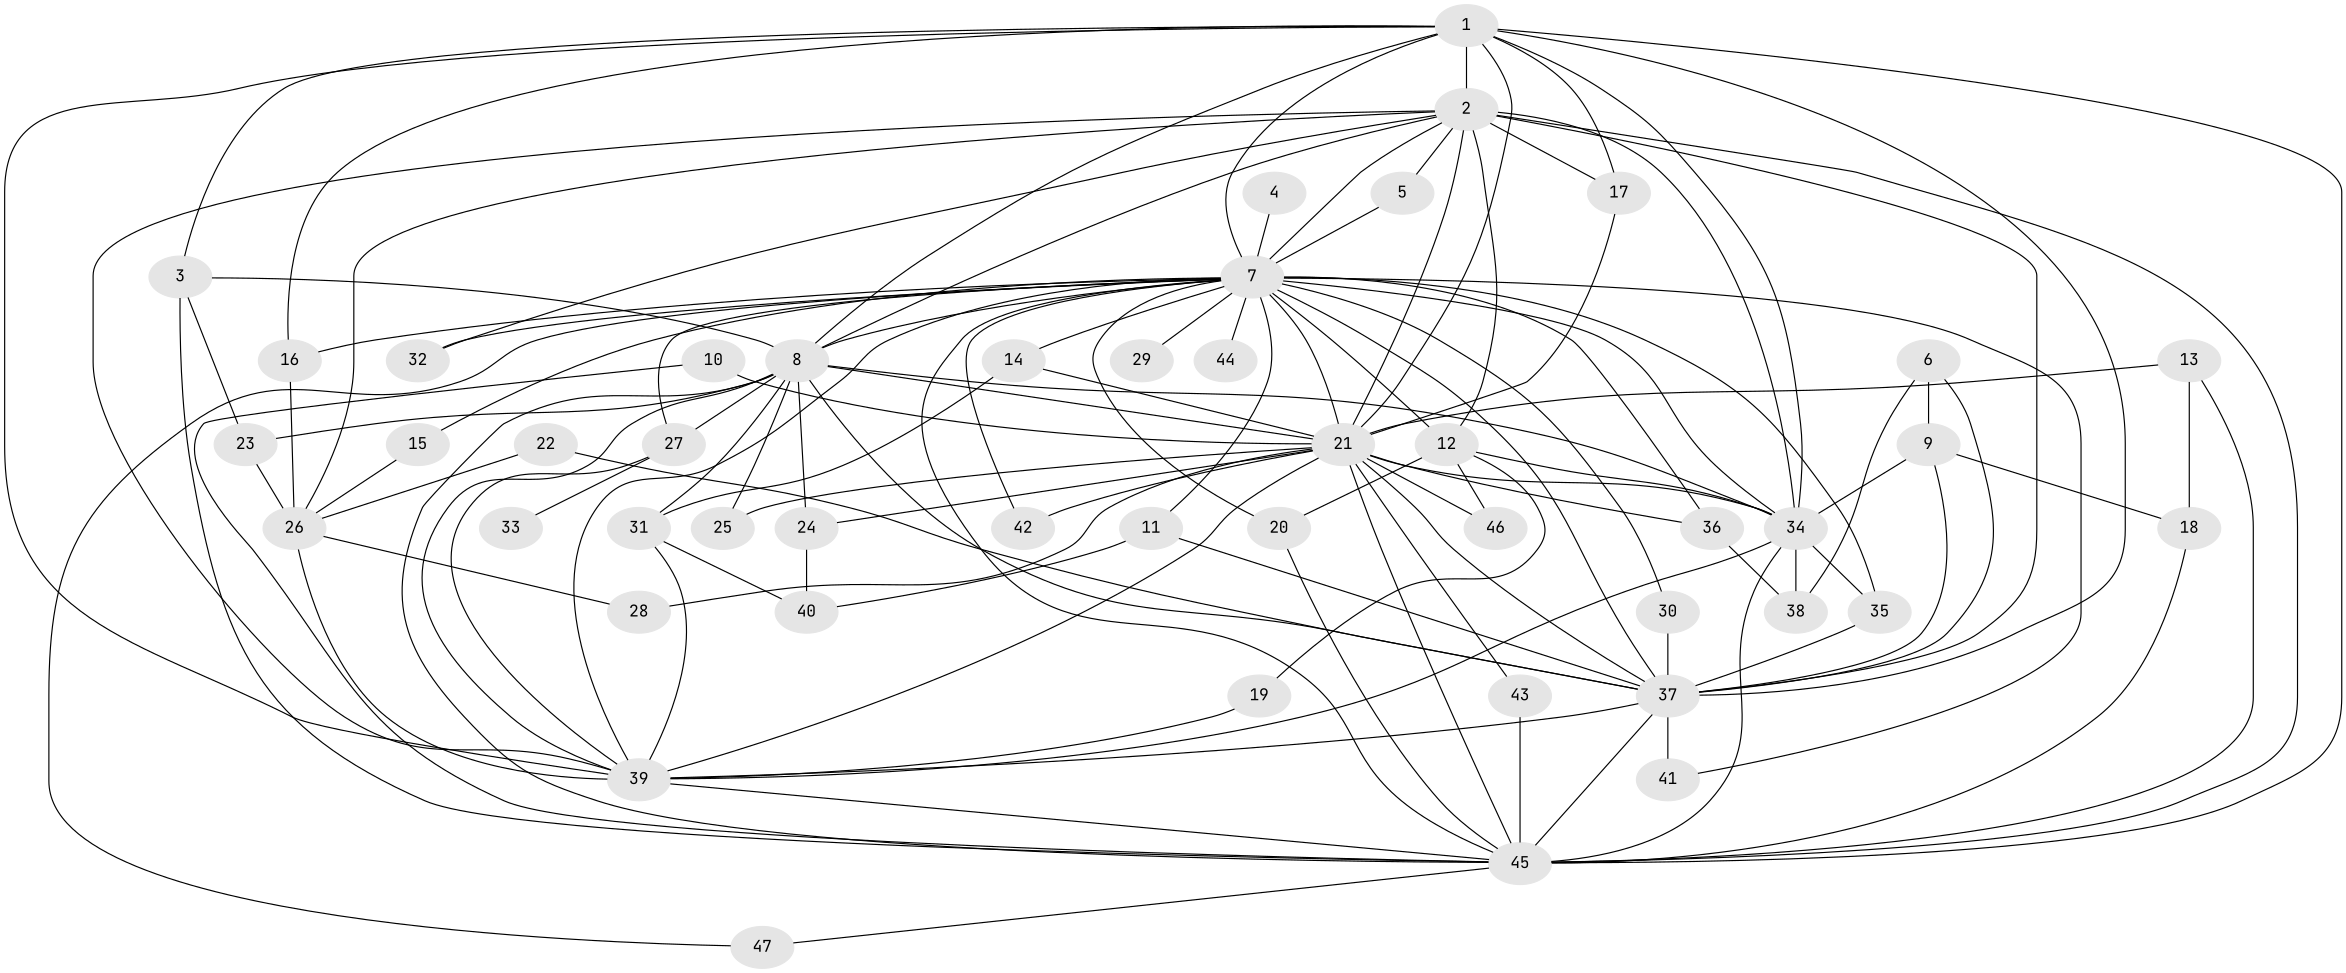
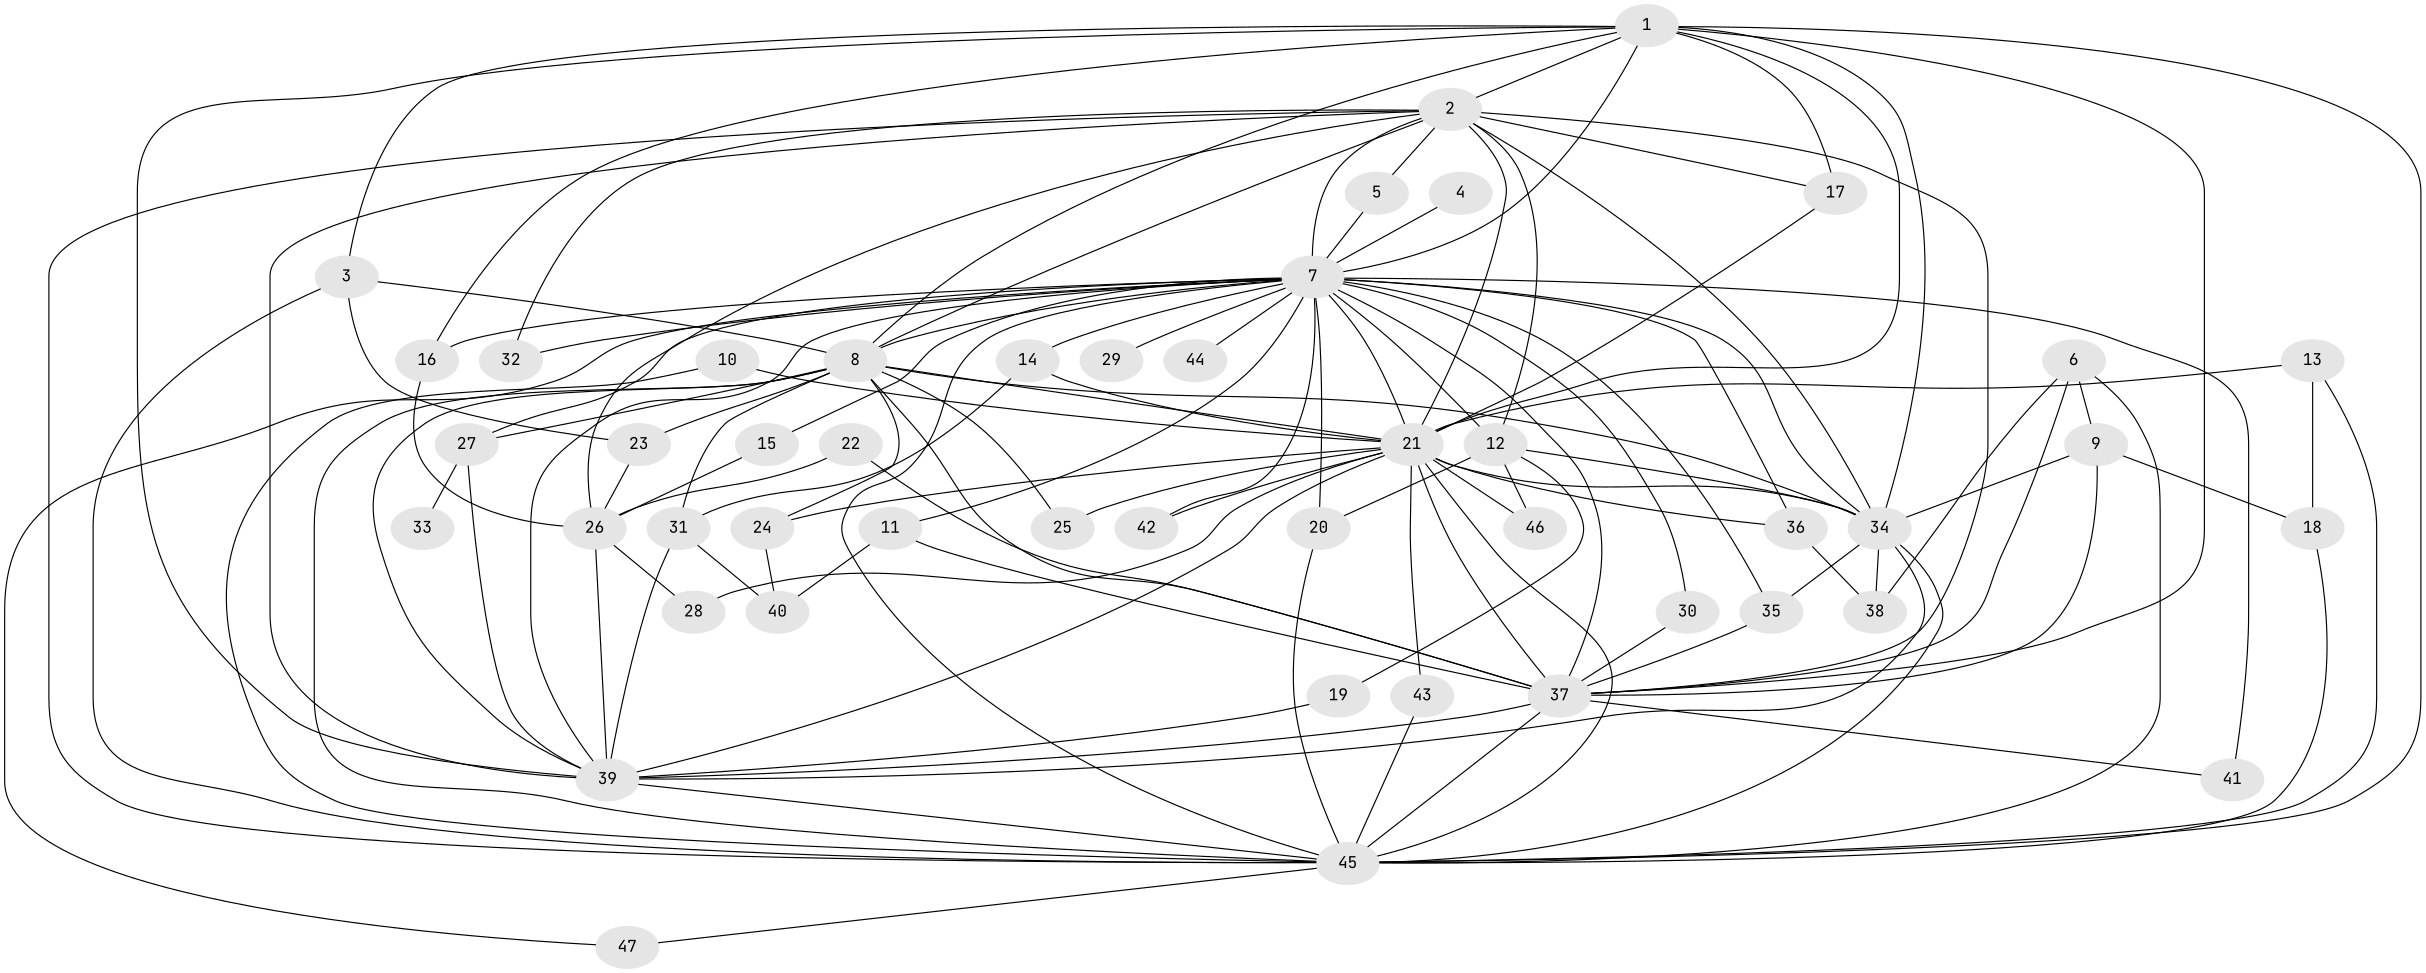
edge "6" -- "45": added
